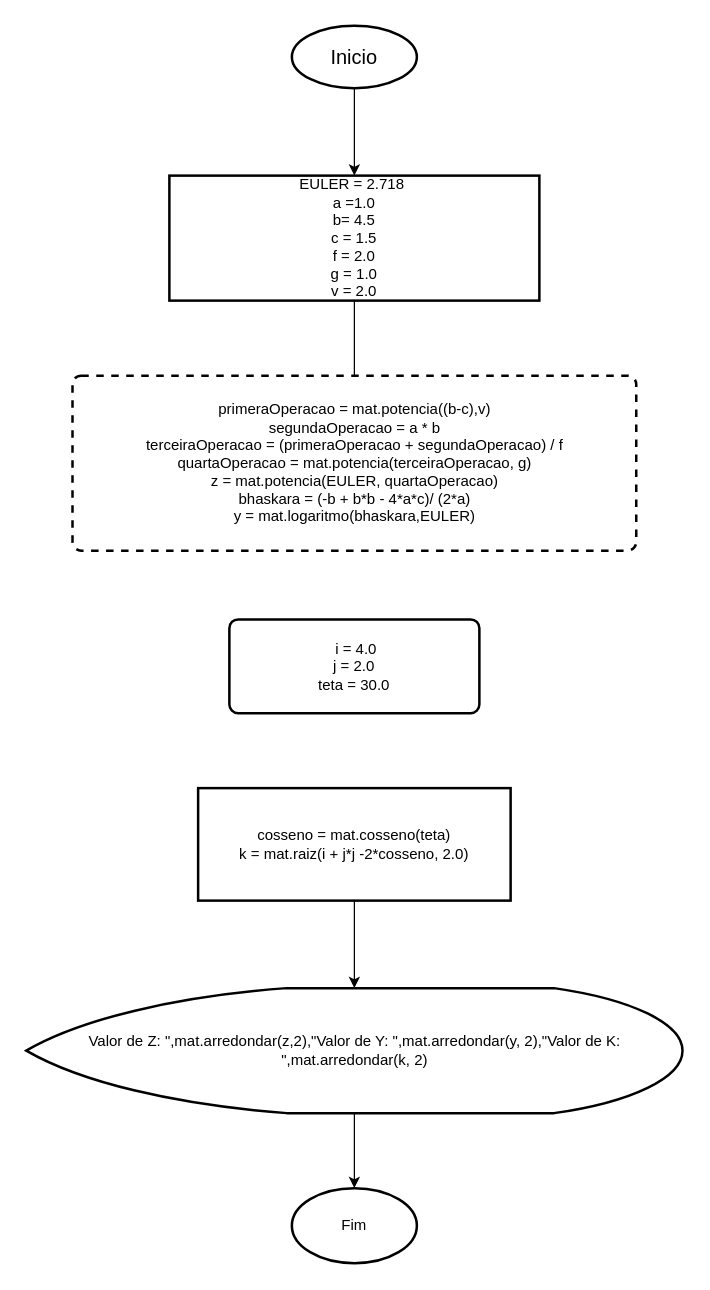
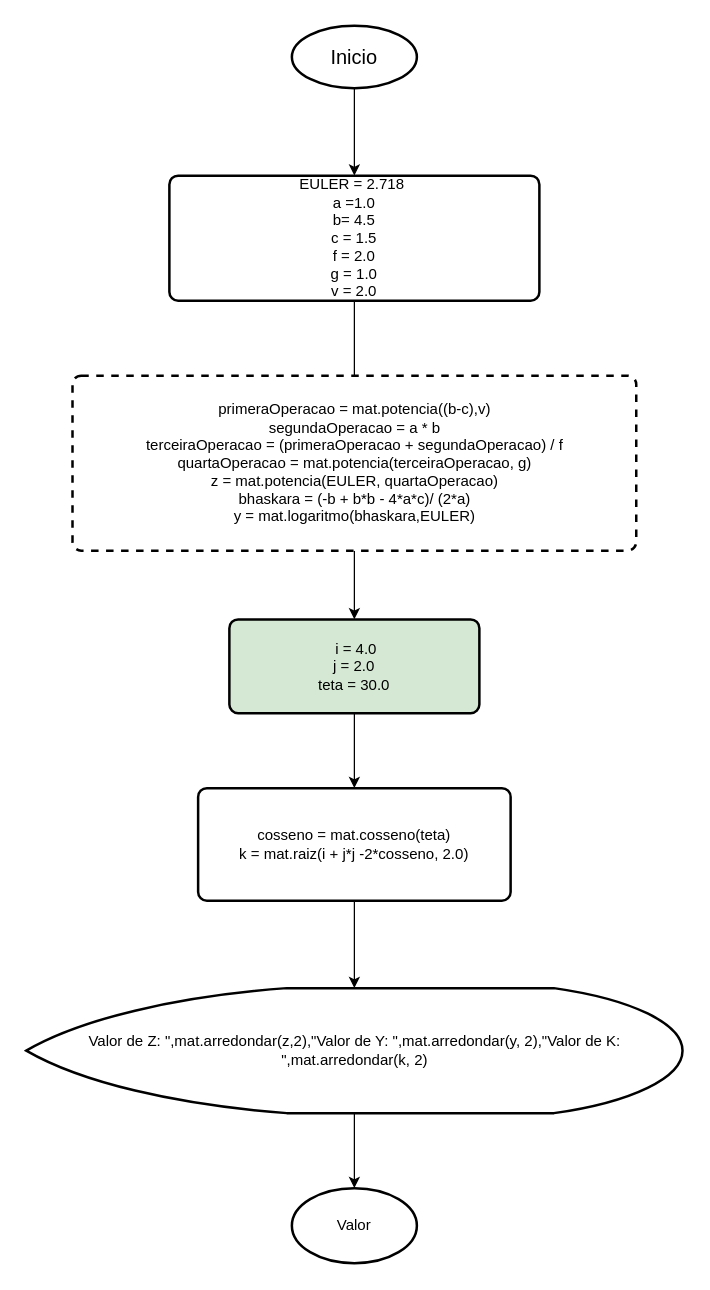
node "EULER = 2.718 a =1.0 b= 4.5 c = 1.5 f = 2.0 g = 1.0 v = 2.0": shape rectangle -> rounded rectangle
edge "primeraOperacao = mat.potencia((b-c),v) segundaOperacao = a * b terceiraOperacao = (primeraOperacao + segundaOperacao) / f quartaOperacao = mat.potencia(terceiraOperacao, g) z = mat.potencia(EULER, quartaOperacao) bhaskara = (-b + b*b - 4*a*c)/ (2*a) y = mat.logaritmo(bhaskara,EULER)" -> "i = 4.0 j = 2.0 teta = 30.0": added
node "i = 4.0 j = 2.0 teta = 30.0": fillcolor #ffffff -> #d5e8d4
edge "i = 4.0 j = 2.0 teta = 30.0" -> "cosseno = mat.cosseno(teta) k = mat.raiz(i + j*j -2*cosseno, 2.0)": added
node "cosseno = mat.cosseno(teta) k = mat.raiz(i + j*j -2*cosseno, 2.0)": shape rectangle -> rounded rectangle
node "Fim": label "Fim" -> "Valor"
